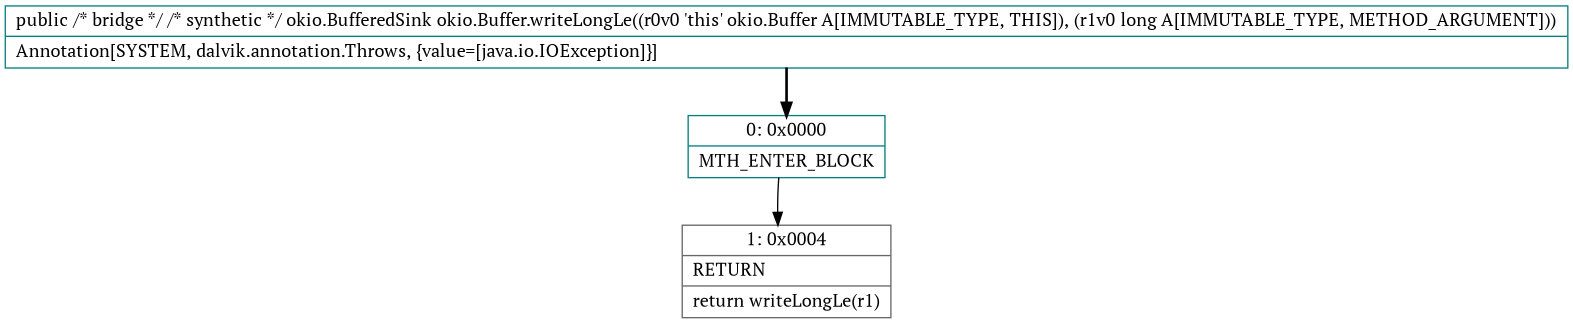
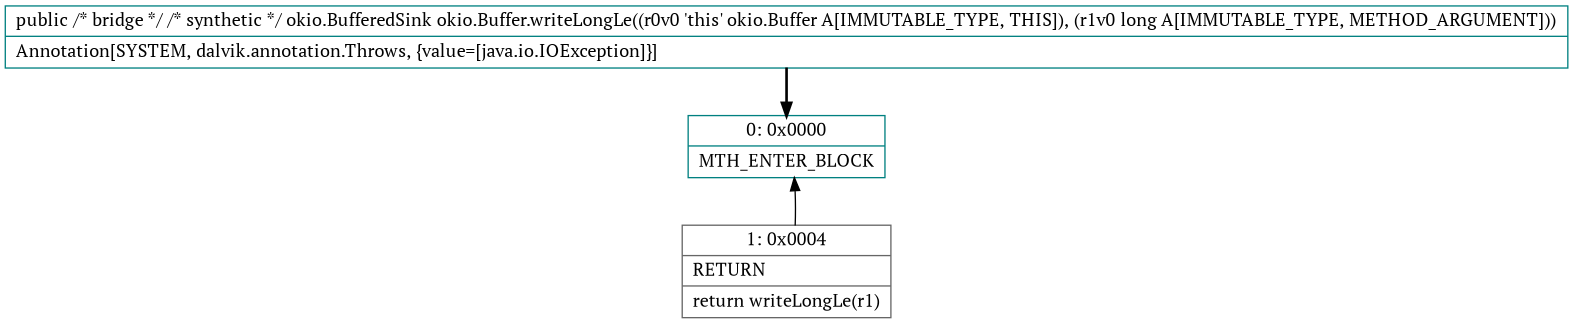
edge "0: 0x0000" -> "1: 0x0004": reversed
